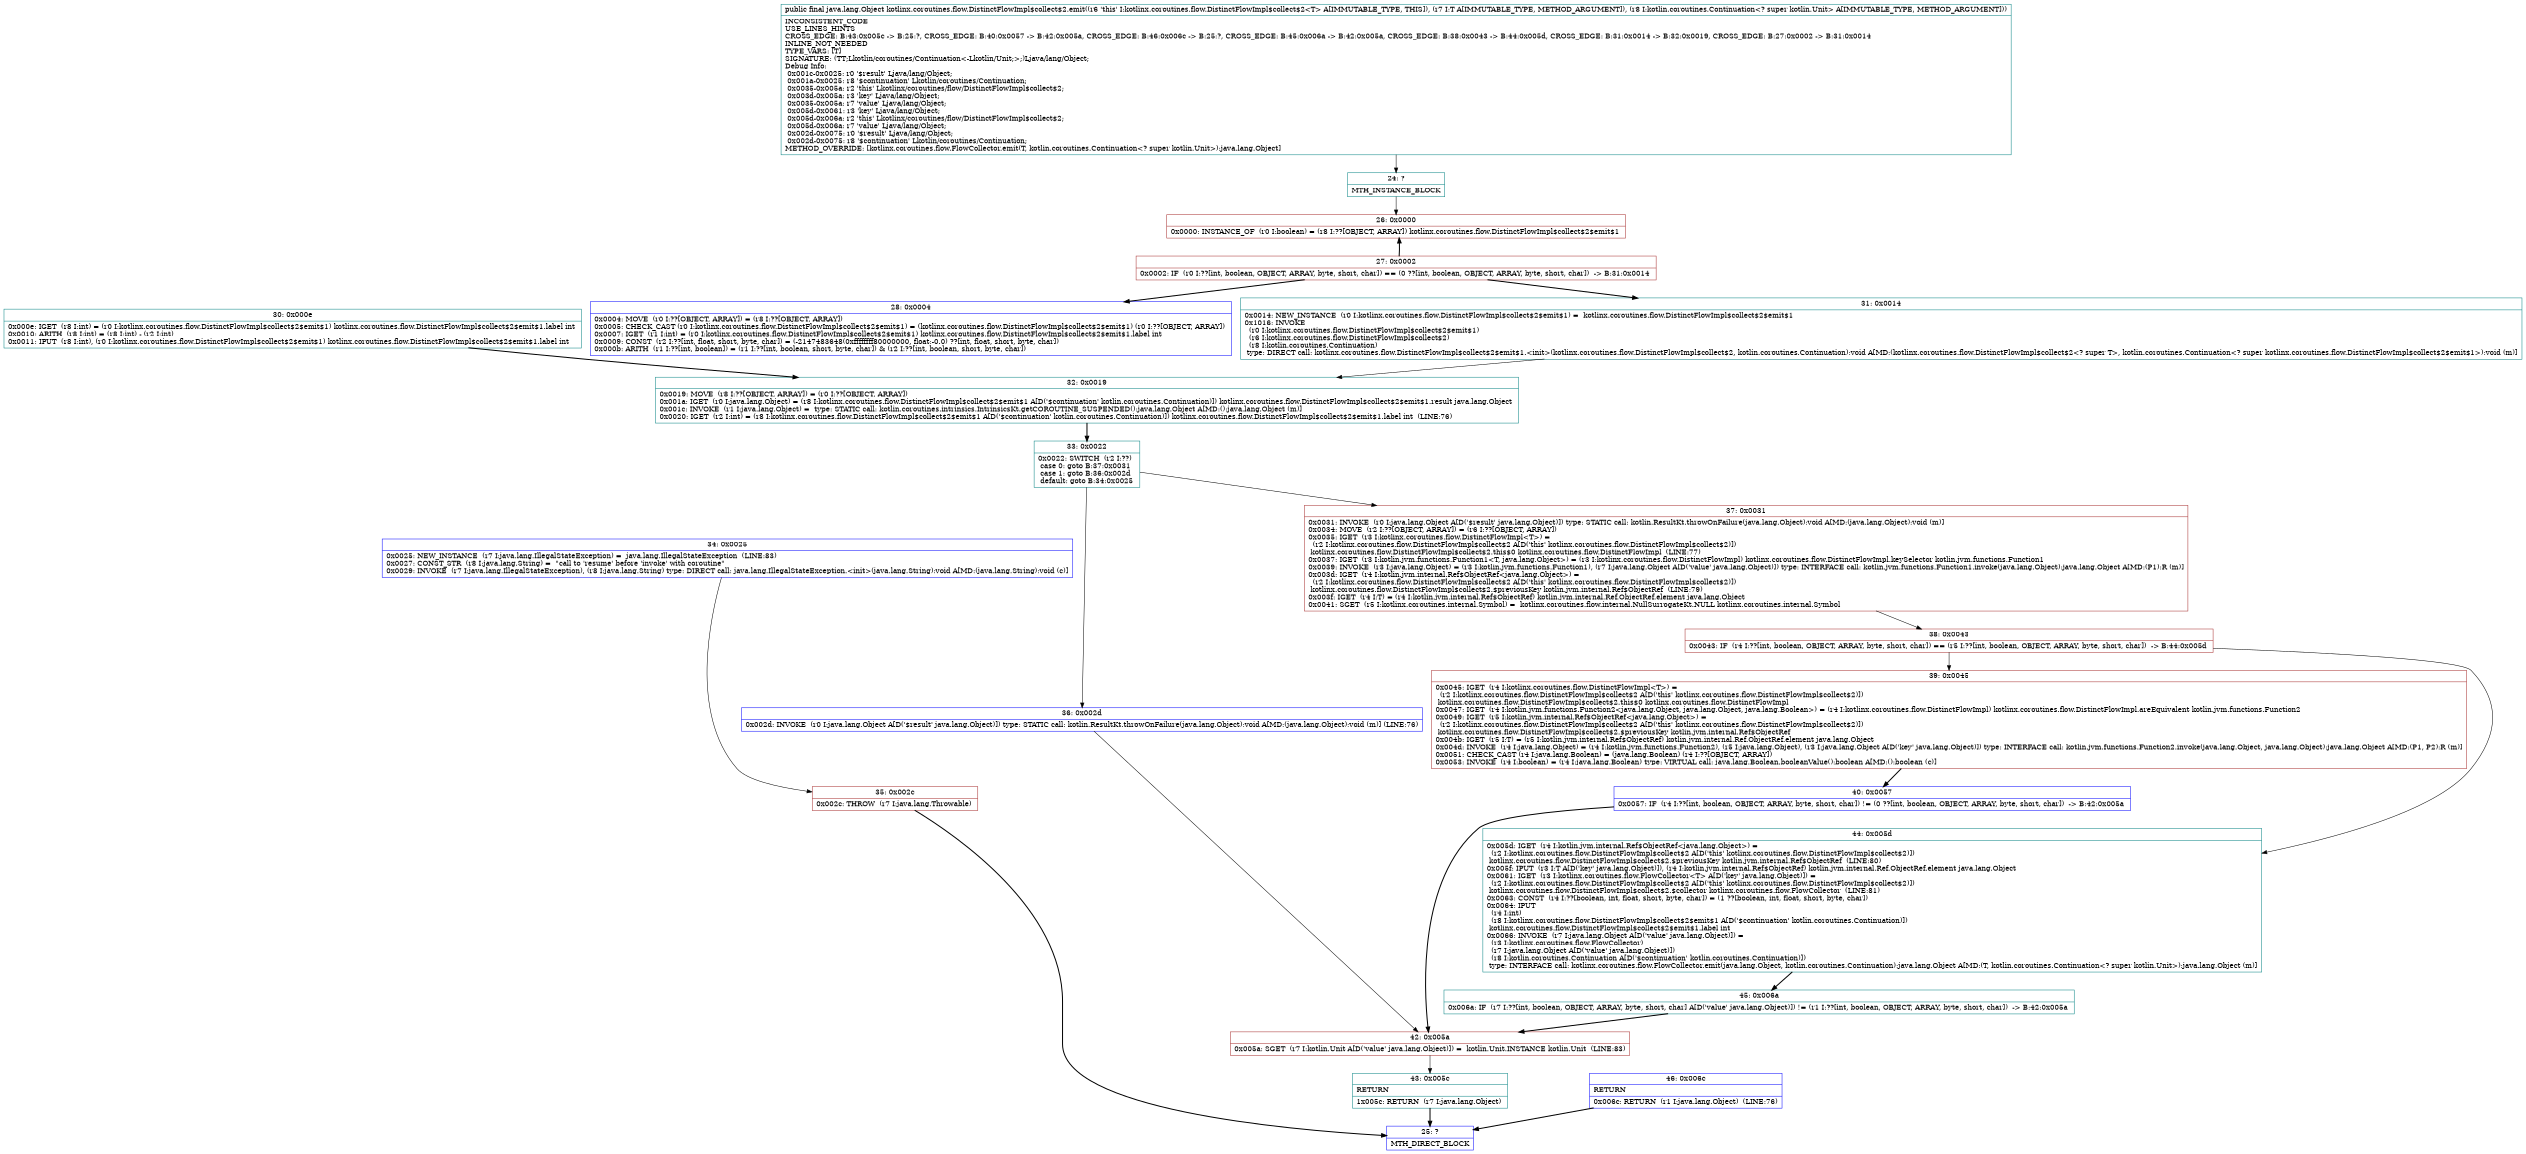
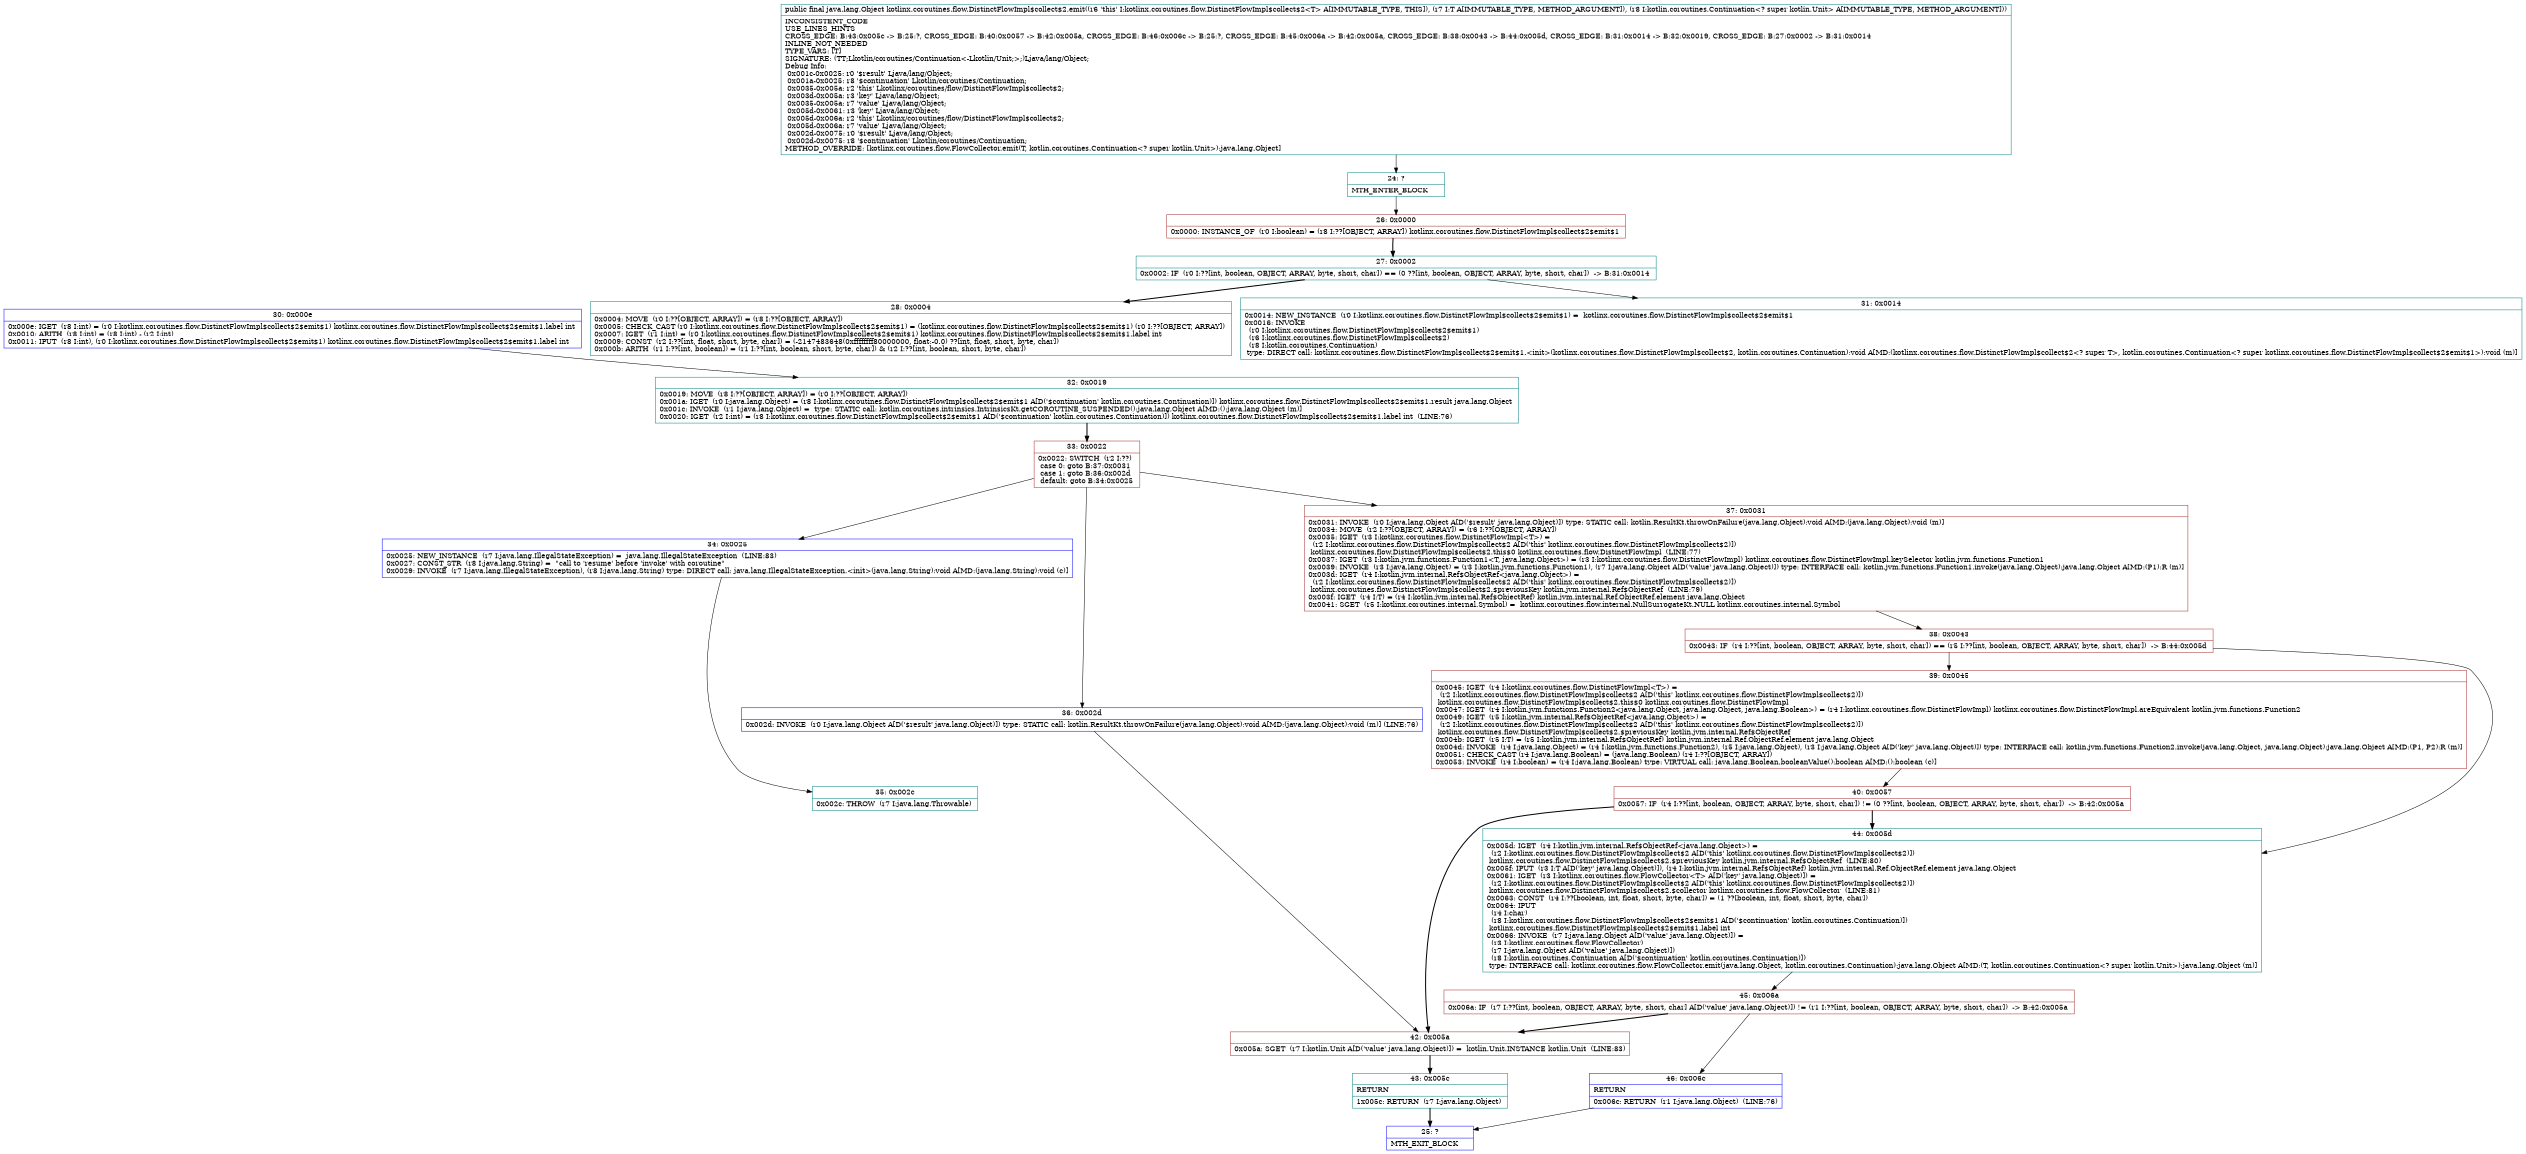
node "24: ?": text "MTH_INSTANCE_BLOCK" -> "MTH_ENTER_BLOCK"
edge "27: 0x0002" -> "26: 0x0000": reversed
node "27: 0x0002": color brown -> teal
edge "27: 0x0002" -> "31: 0x0014": style bold -> solid
node "31: 0x0014": text "0x1016: INVOKE" -> "0x0016: INVOKE"
node "30: 0x000e": color teal -> blue
node "28: 0x0004": color blue -> teal
edge "30: 0x000e" -> "32: 0x0019": style bold -> solid
edge "31: 0x0014" -> "32: 0x0019": removed
node "33: 0x0022": color teal -> brown
edge "33: 0x0022" -> "34: 0x0025": added
edge "39: 0x0045" -> "40: 0x0057": style bold -> solid
node "35: 0x002c": color brown -> teal
node "40: 0x0057": color blue -> brown
edge "40: 0x0057" -> "44: 0x005d": added
node "44: 0x005d": text "(r4 I:int)" -> "(r4 I:char)"
edge "44: 0x005d" -> "45: 0x006a": style bold -> solid
node "45: 0x006a": color teal -> brown
edge "45: 0x006a" -> "46: 0x006c": added
edge "42: 0x005a" -> "43: 0x005c": style solid -> bold
edge "35: 0x002c" -> "25: ?": removed
edge "46: 0x006c" -> "25: ?": style bold -> solid
node "25: ?": text "MTH_DIRECT_BLOCK" -> "MTH_EXIT_BLOCK"
